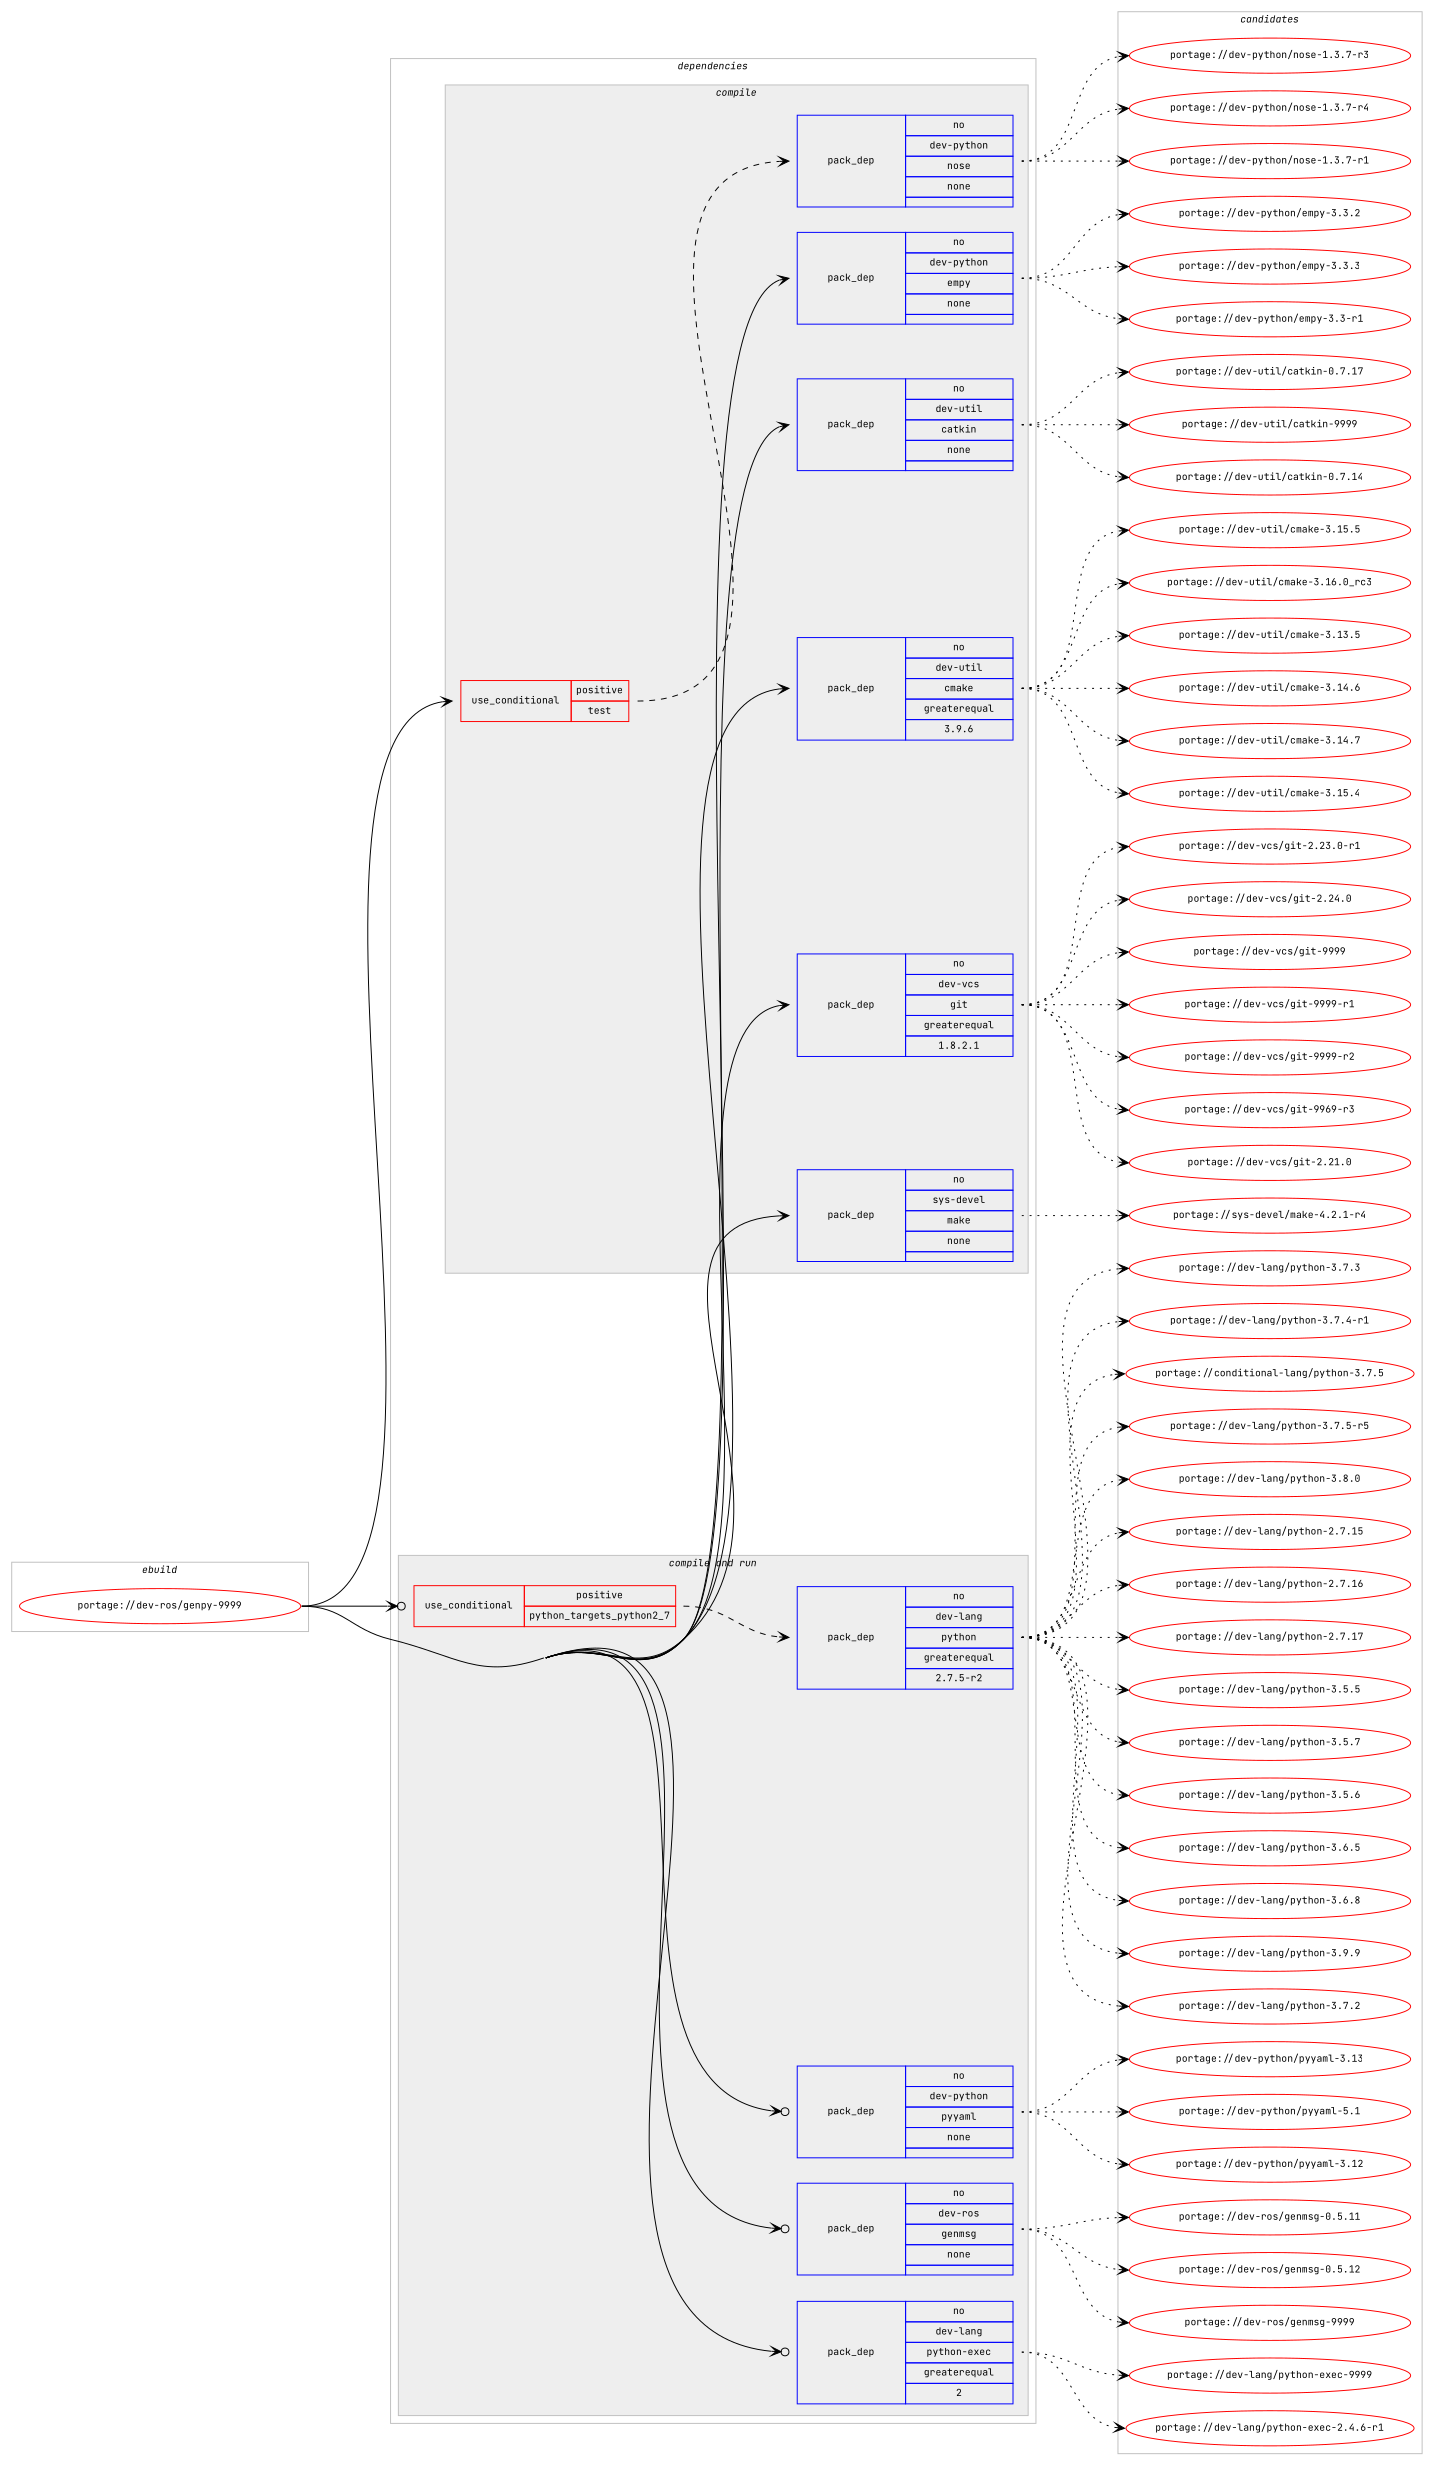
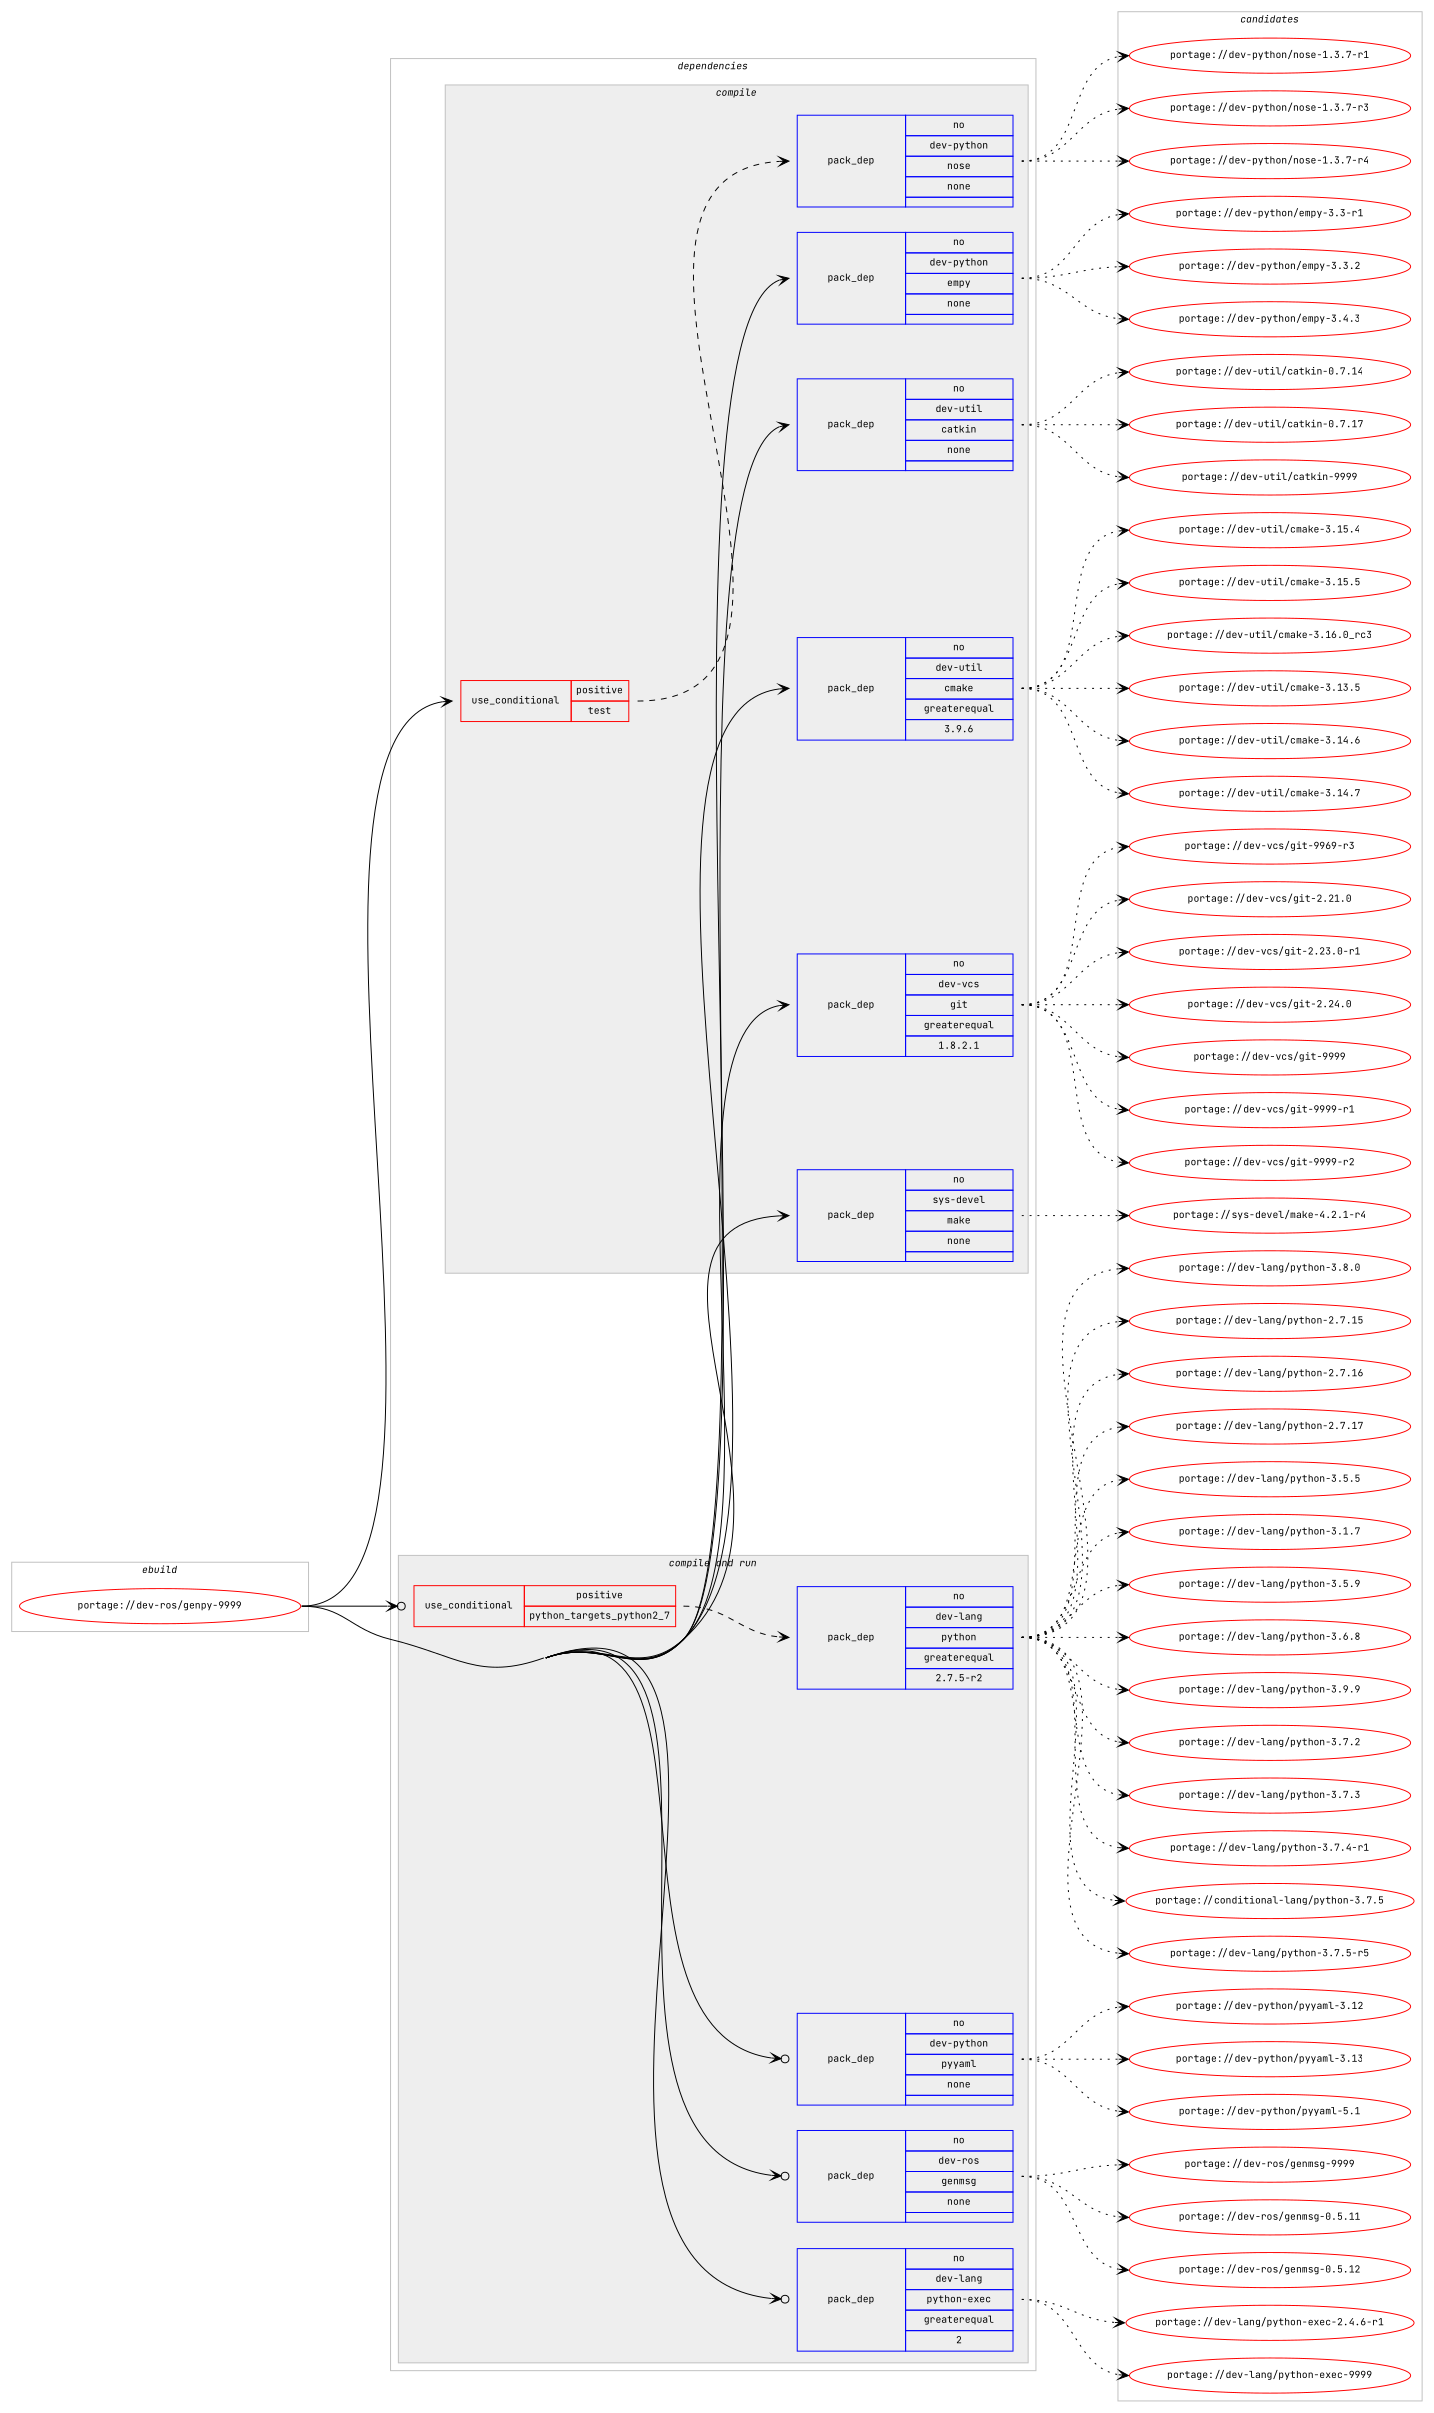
node "portage://dev-python/empy-3.3.3": label "portage://dev-python/empy-3.3.3" -> "portage://dev-python/empy-3.4.3"
node "portage://dev-lang/python-3.5.7": label "portage://dev-lang/python-3.5.7" -> "portage://dev-lang/python-3.1.7"
node "portage://dev-lang/python-3.5.6": label "portage://dev-lang/python-3.5.6" -> "portage://dev-lang/python-3.5.9"
node "portage://dev-lang/python-3.6.5": removed
